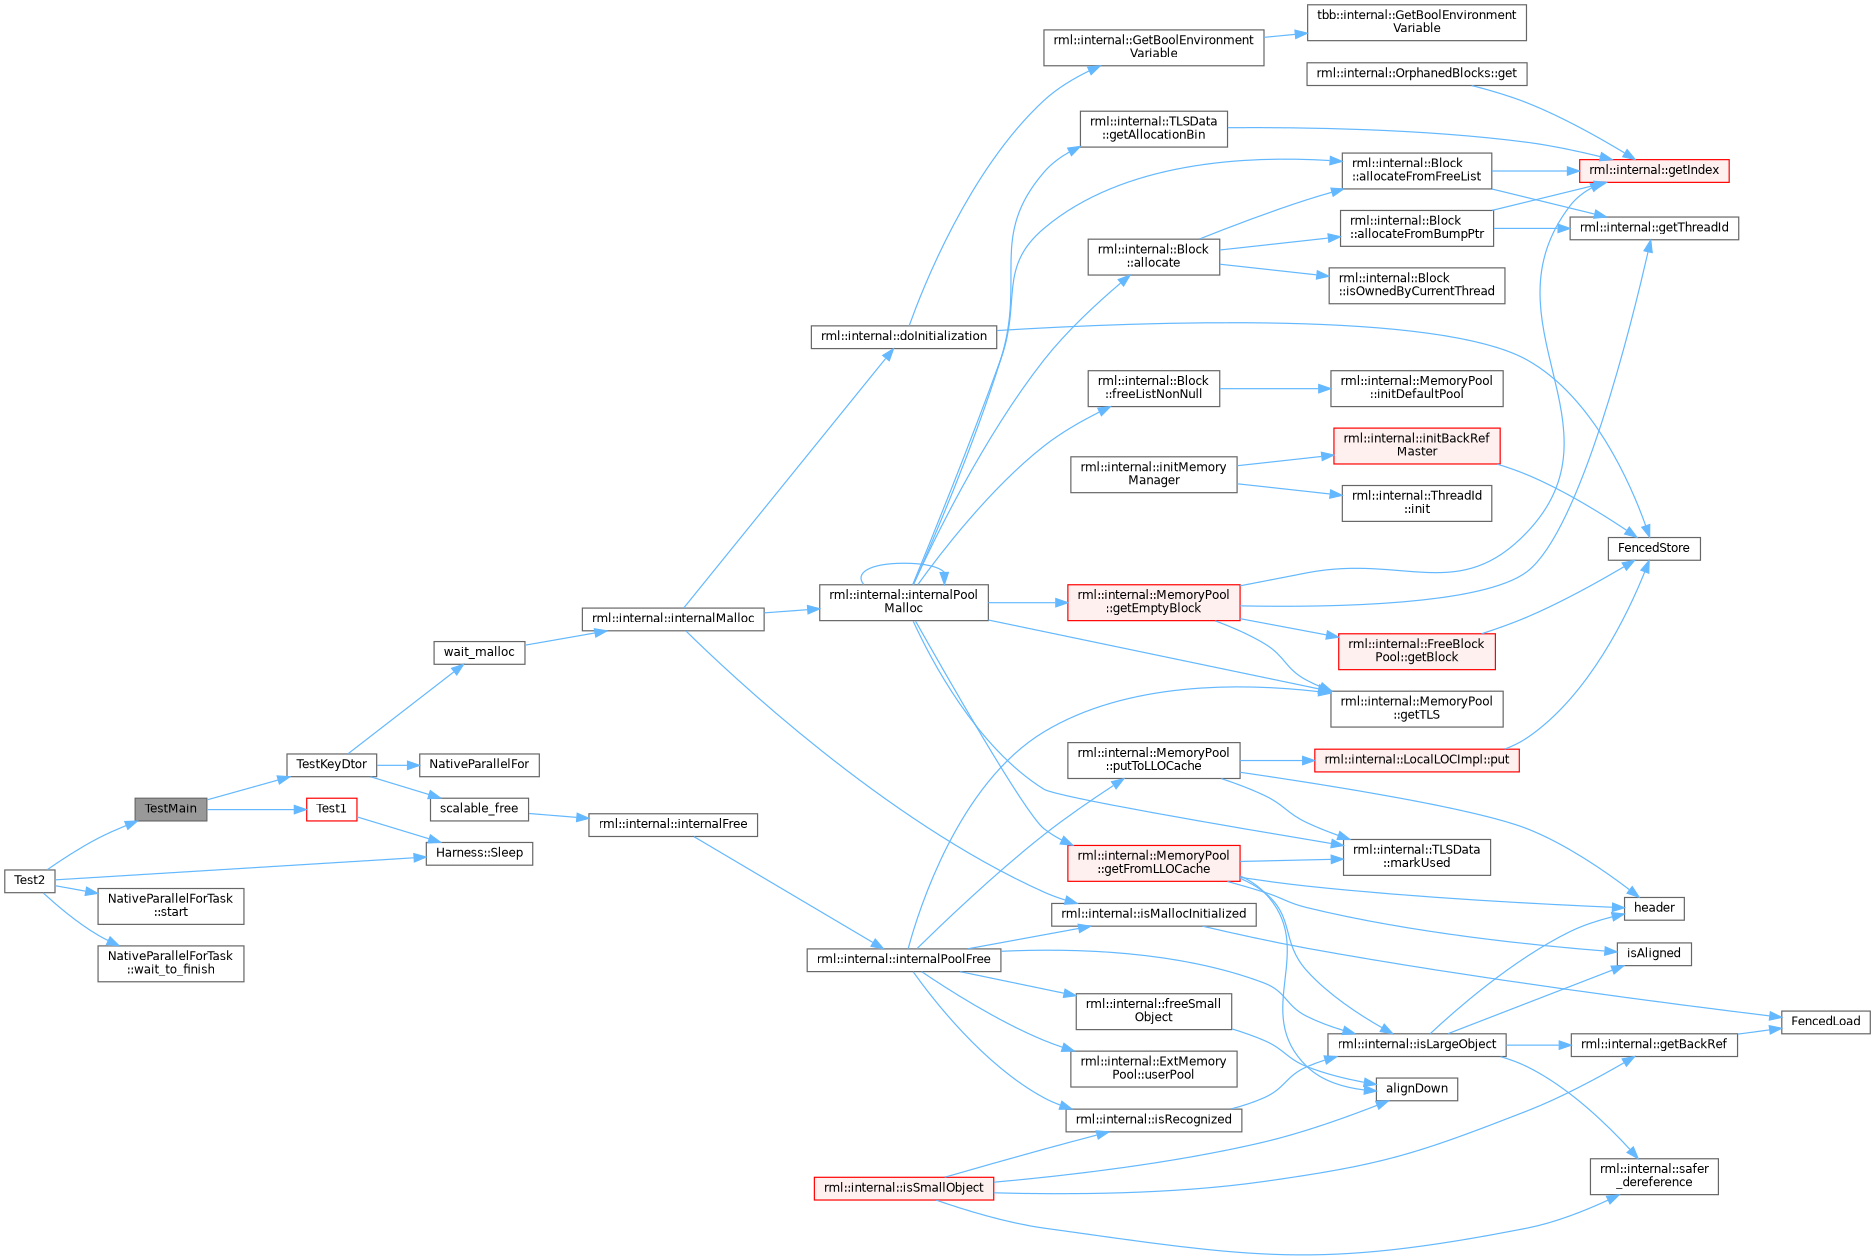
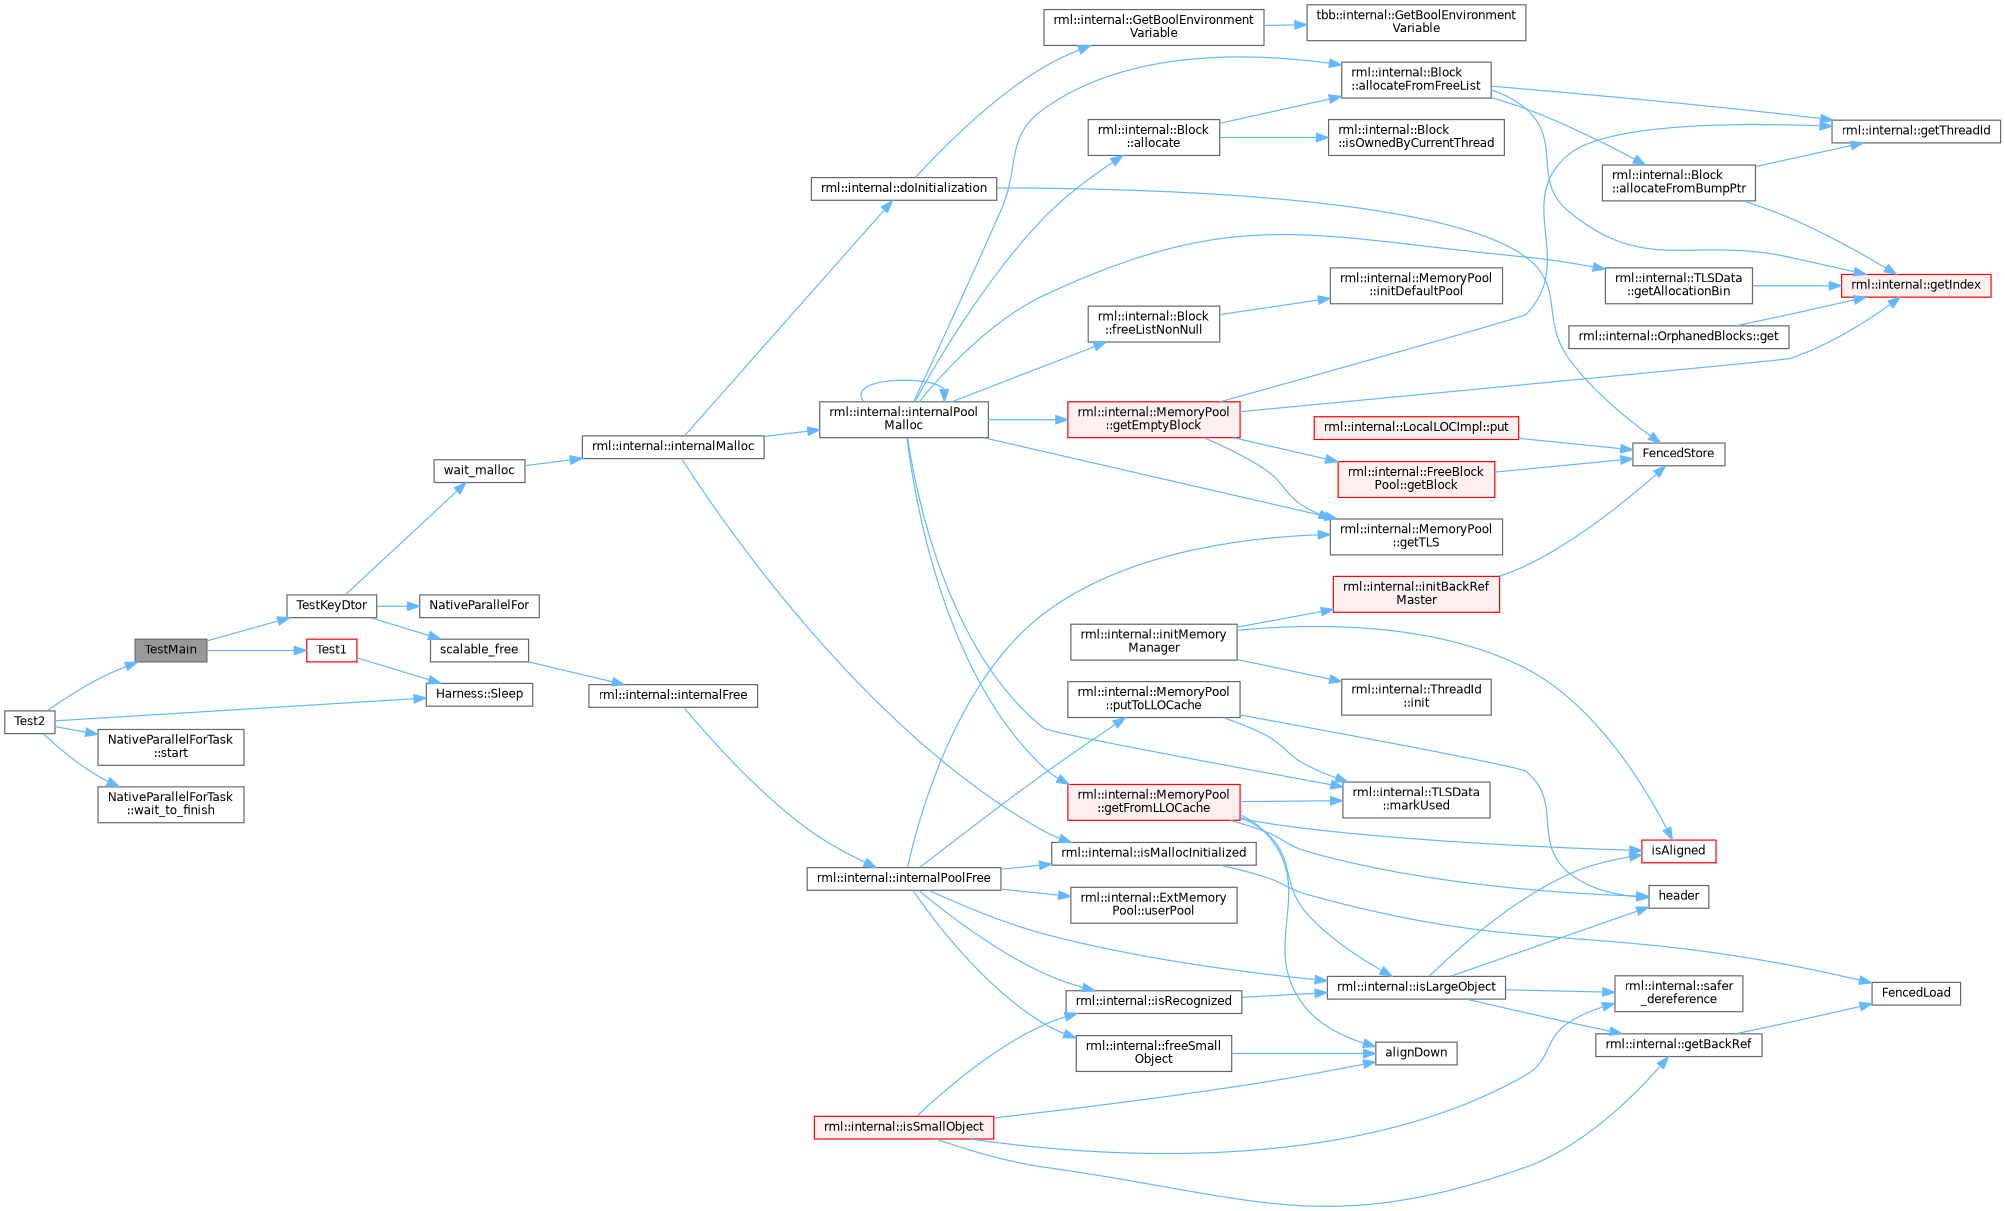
edge "rml::internal::Block ::allocate" -> "rml::internal::Block ::allocateFromBumpPtr": now "rml::internal::Block ::allocateFromFreeList" -> "rml::internal::Block ::allocateFromBumpPtr"
edge "rml::internal::initMemory Manager" -> "isAligned": added
edge "rml::internal::MemoryPool ::putToLLOCache" -> "rml::internal::LocalLOCImpl::put": removed
node "isAligned": color grey40 -> red
